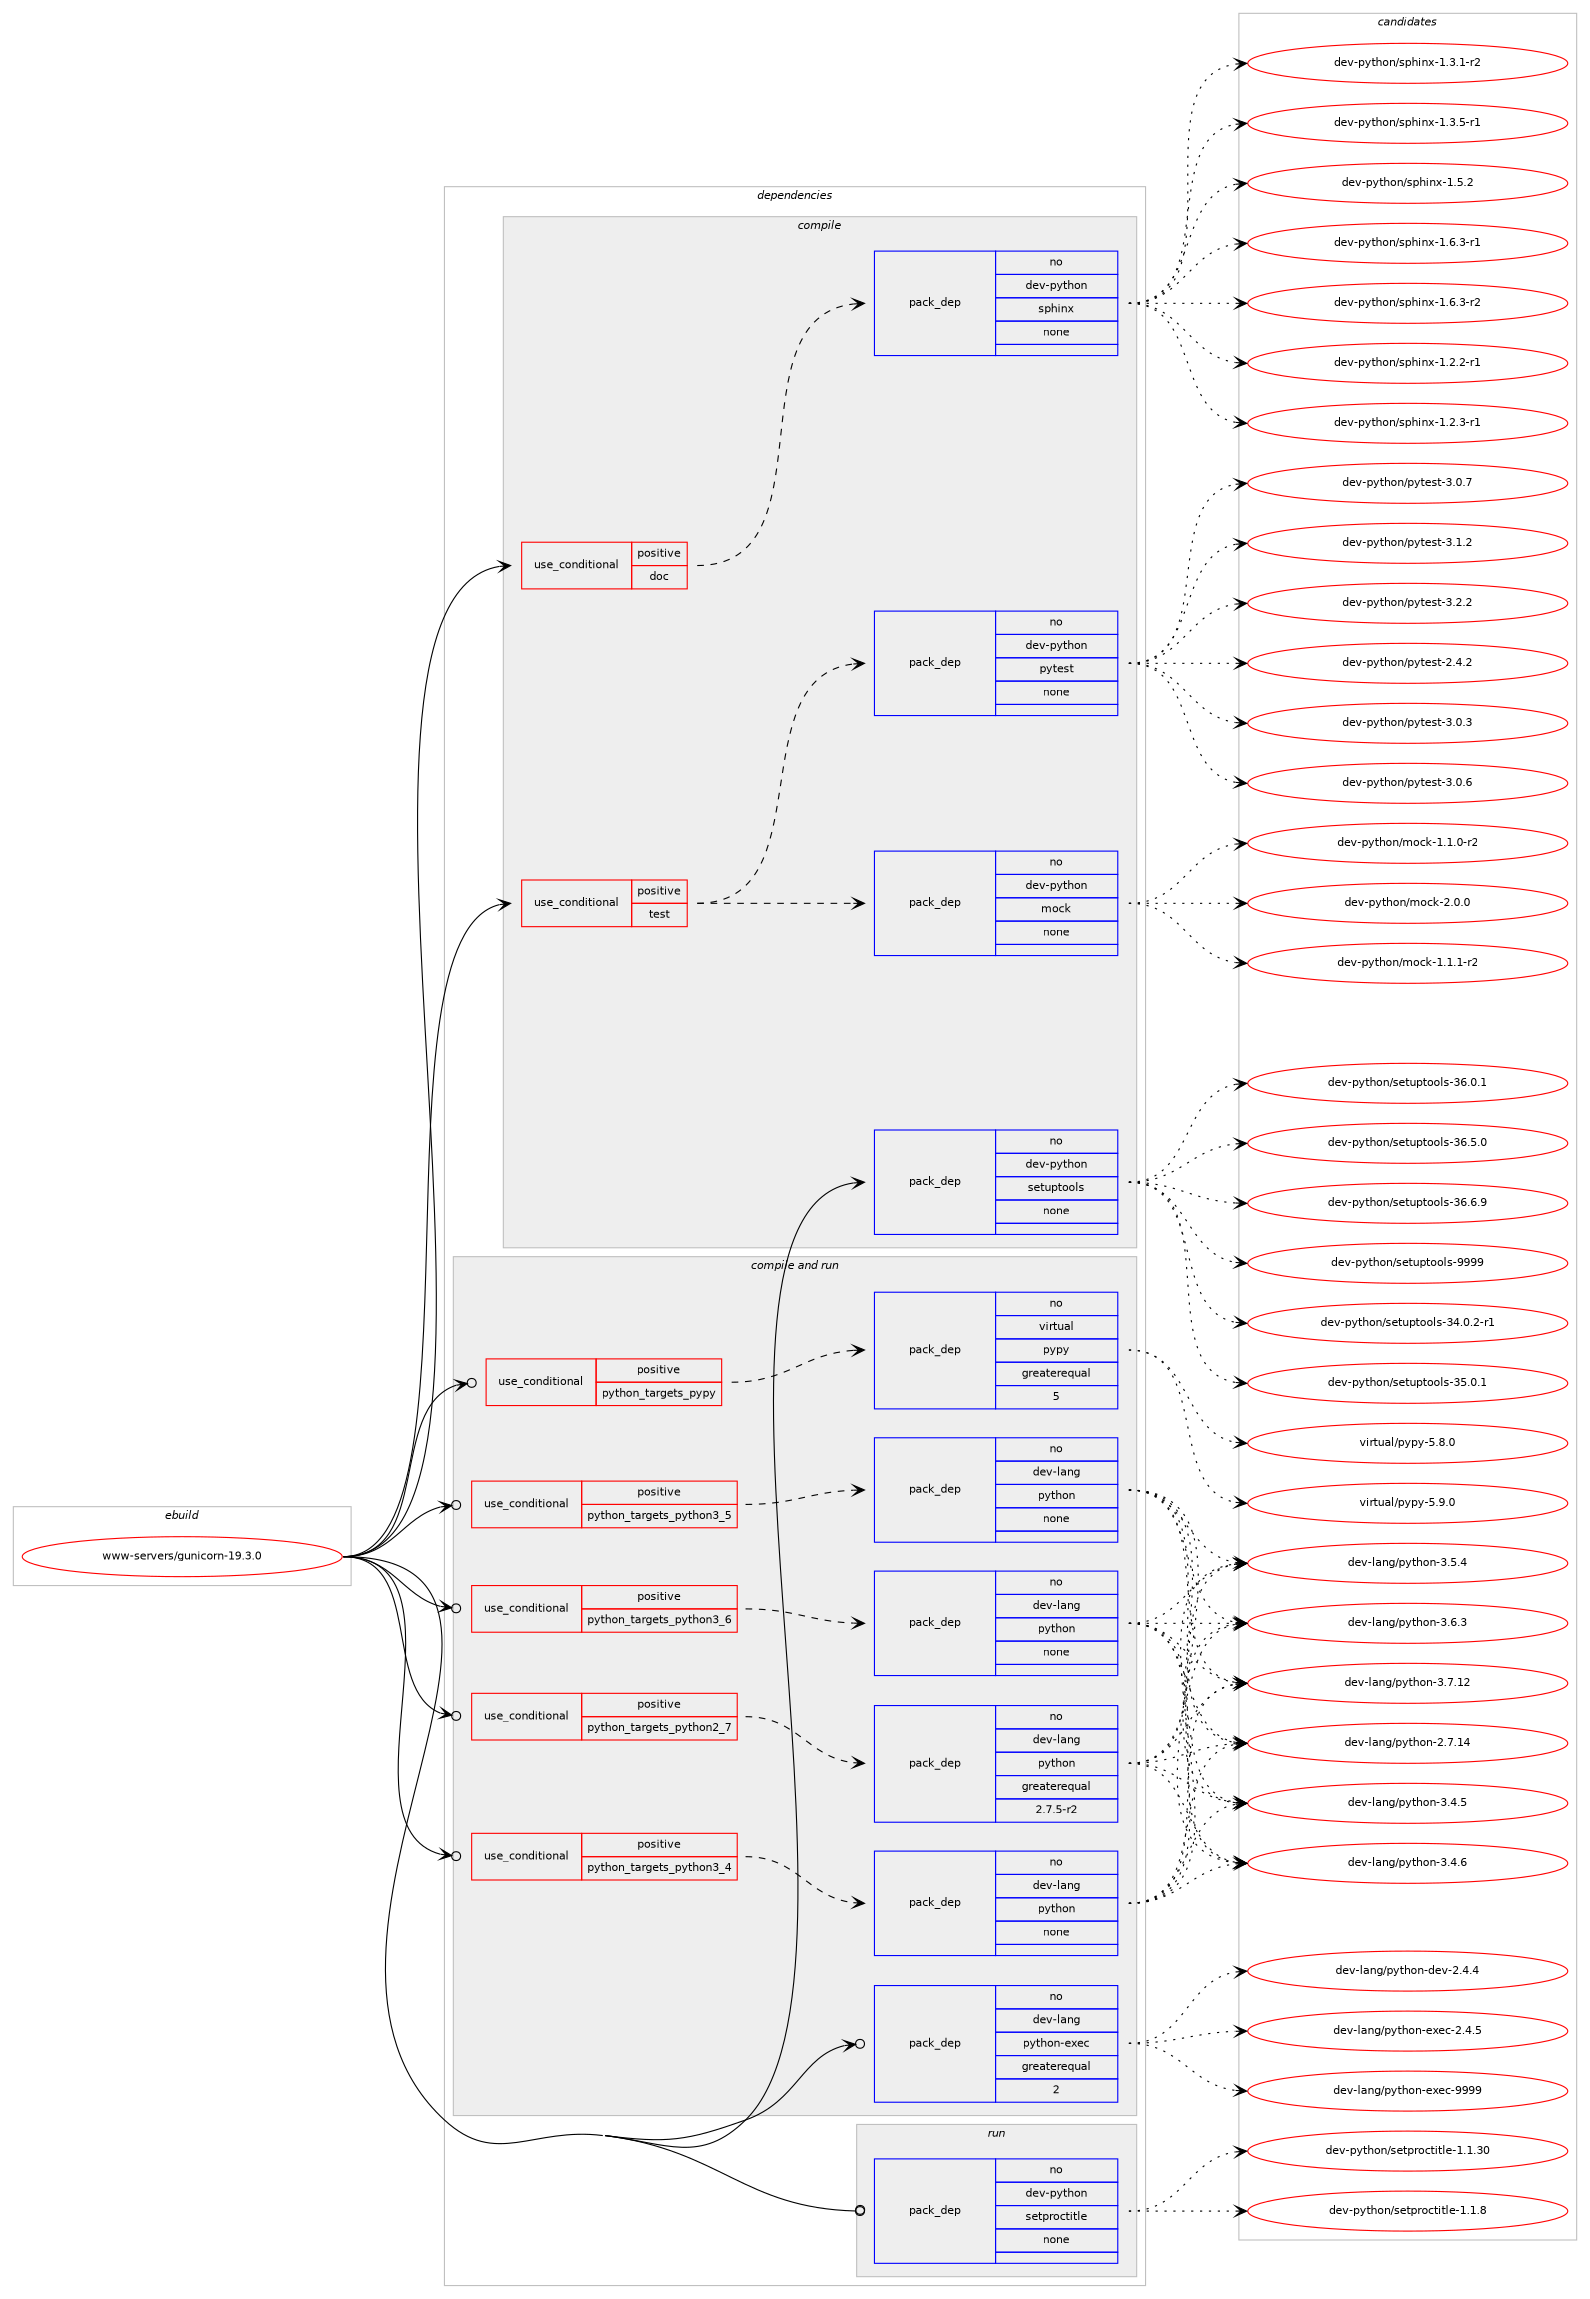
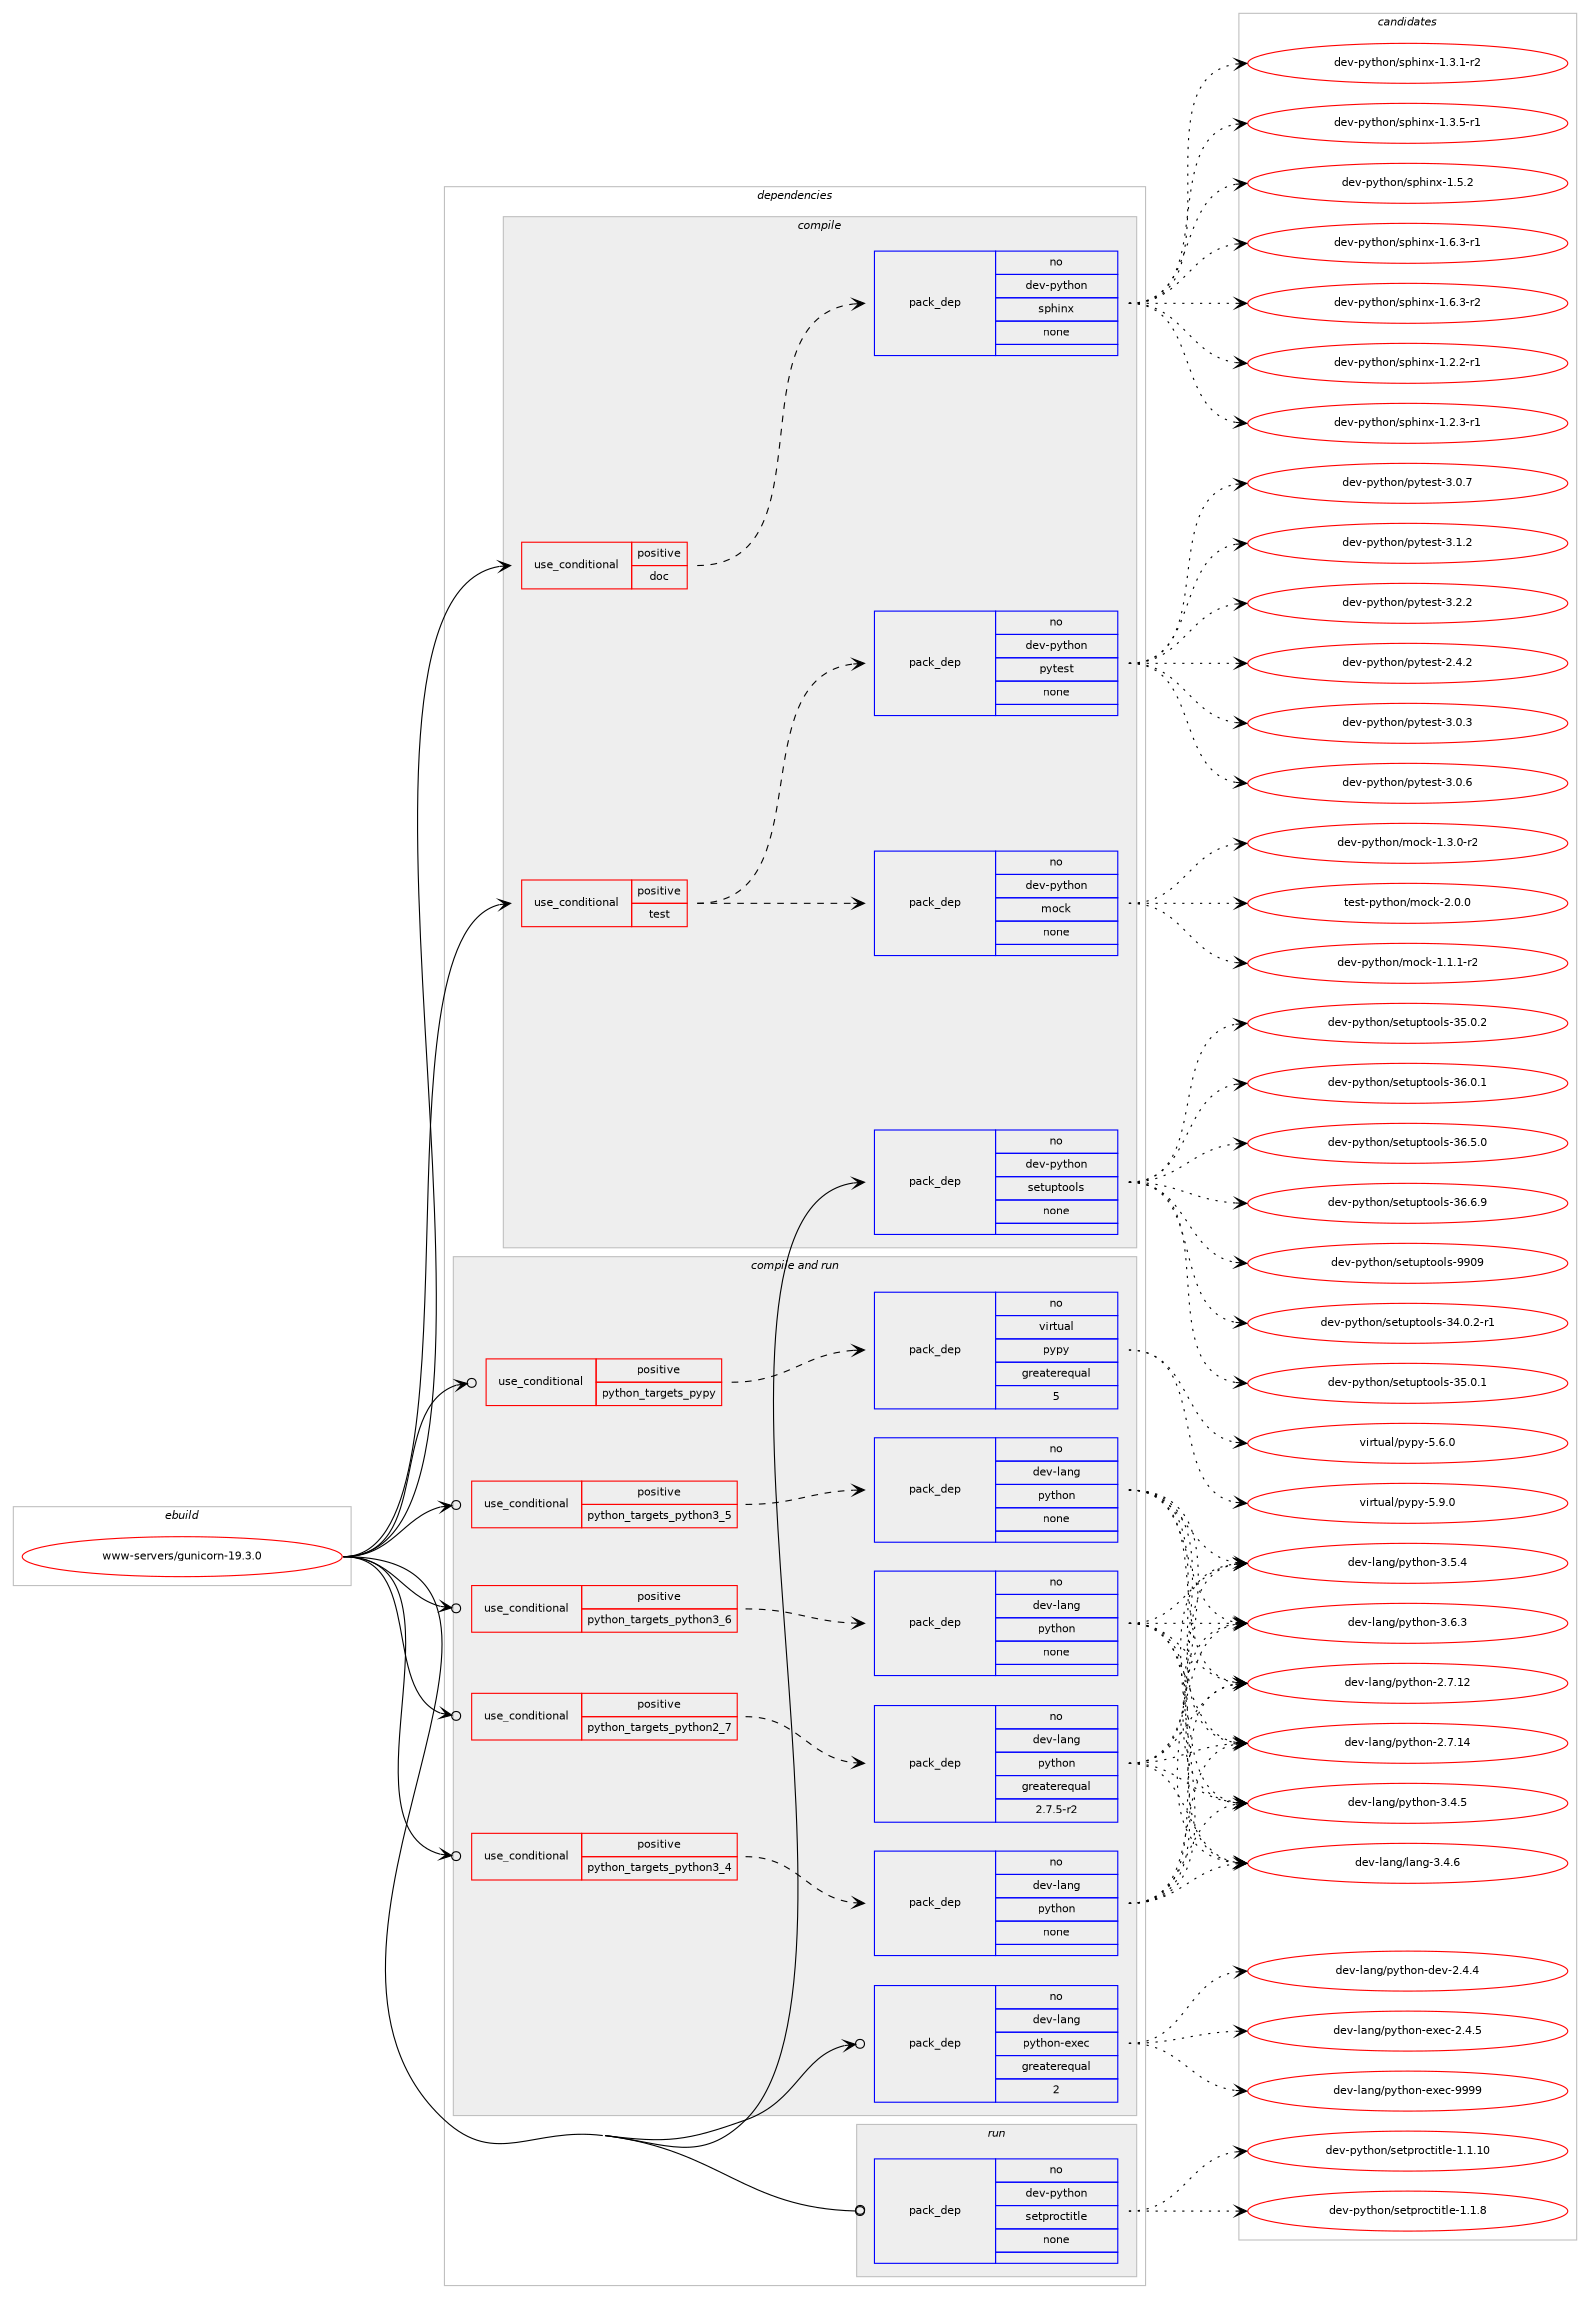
node "dev-python/mock-1.1.0-r2": label "dev-python/mock-1.1.0-r2" -> "dev-python/mock-1.3.0-r2"
node "dev-python/mock-2.0.0": label "dev-python/mock-2.0.0" -> "test-python/mock-2.0.0"
node "dev-python/setuptools-35.0.2": added
node "dev-python/setuptools-9999": label "dev-python/setuptools-9999" -> "dev-python/setuptools-9909"
node "virtual/pypy-5.8.0": label "virtual/pypy-5.8.0" -> "virtual/pypy-5.6.0"
node "dev-lang/python-3.7.12": label "dev-lang/python-3.7.12" -> "dev-lang/python-2.7.12"
node "dev-lang/python-3.4.6": label "dev-lang/python-3.4.6" -> "dev-lang/lang-3.4.6"
node "dev-python/setproctitle-1.1.30": label "dev-python/setproctitle-1.1.30" -> "dev-python/setproctitle-1.1.10"
